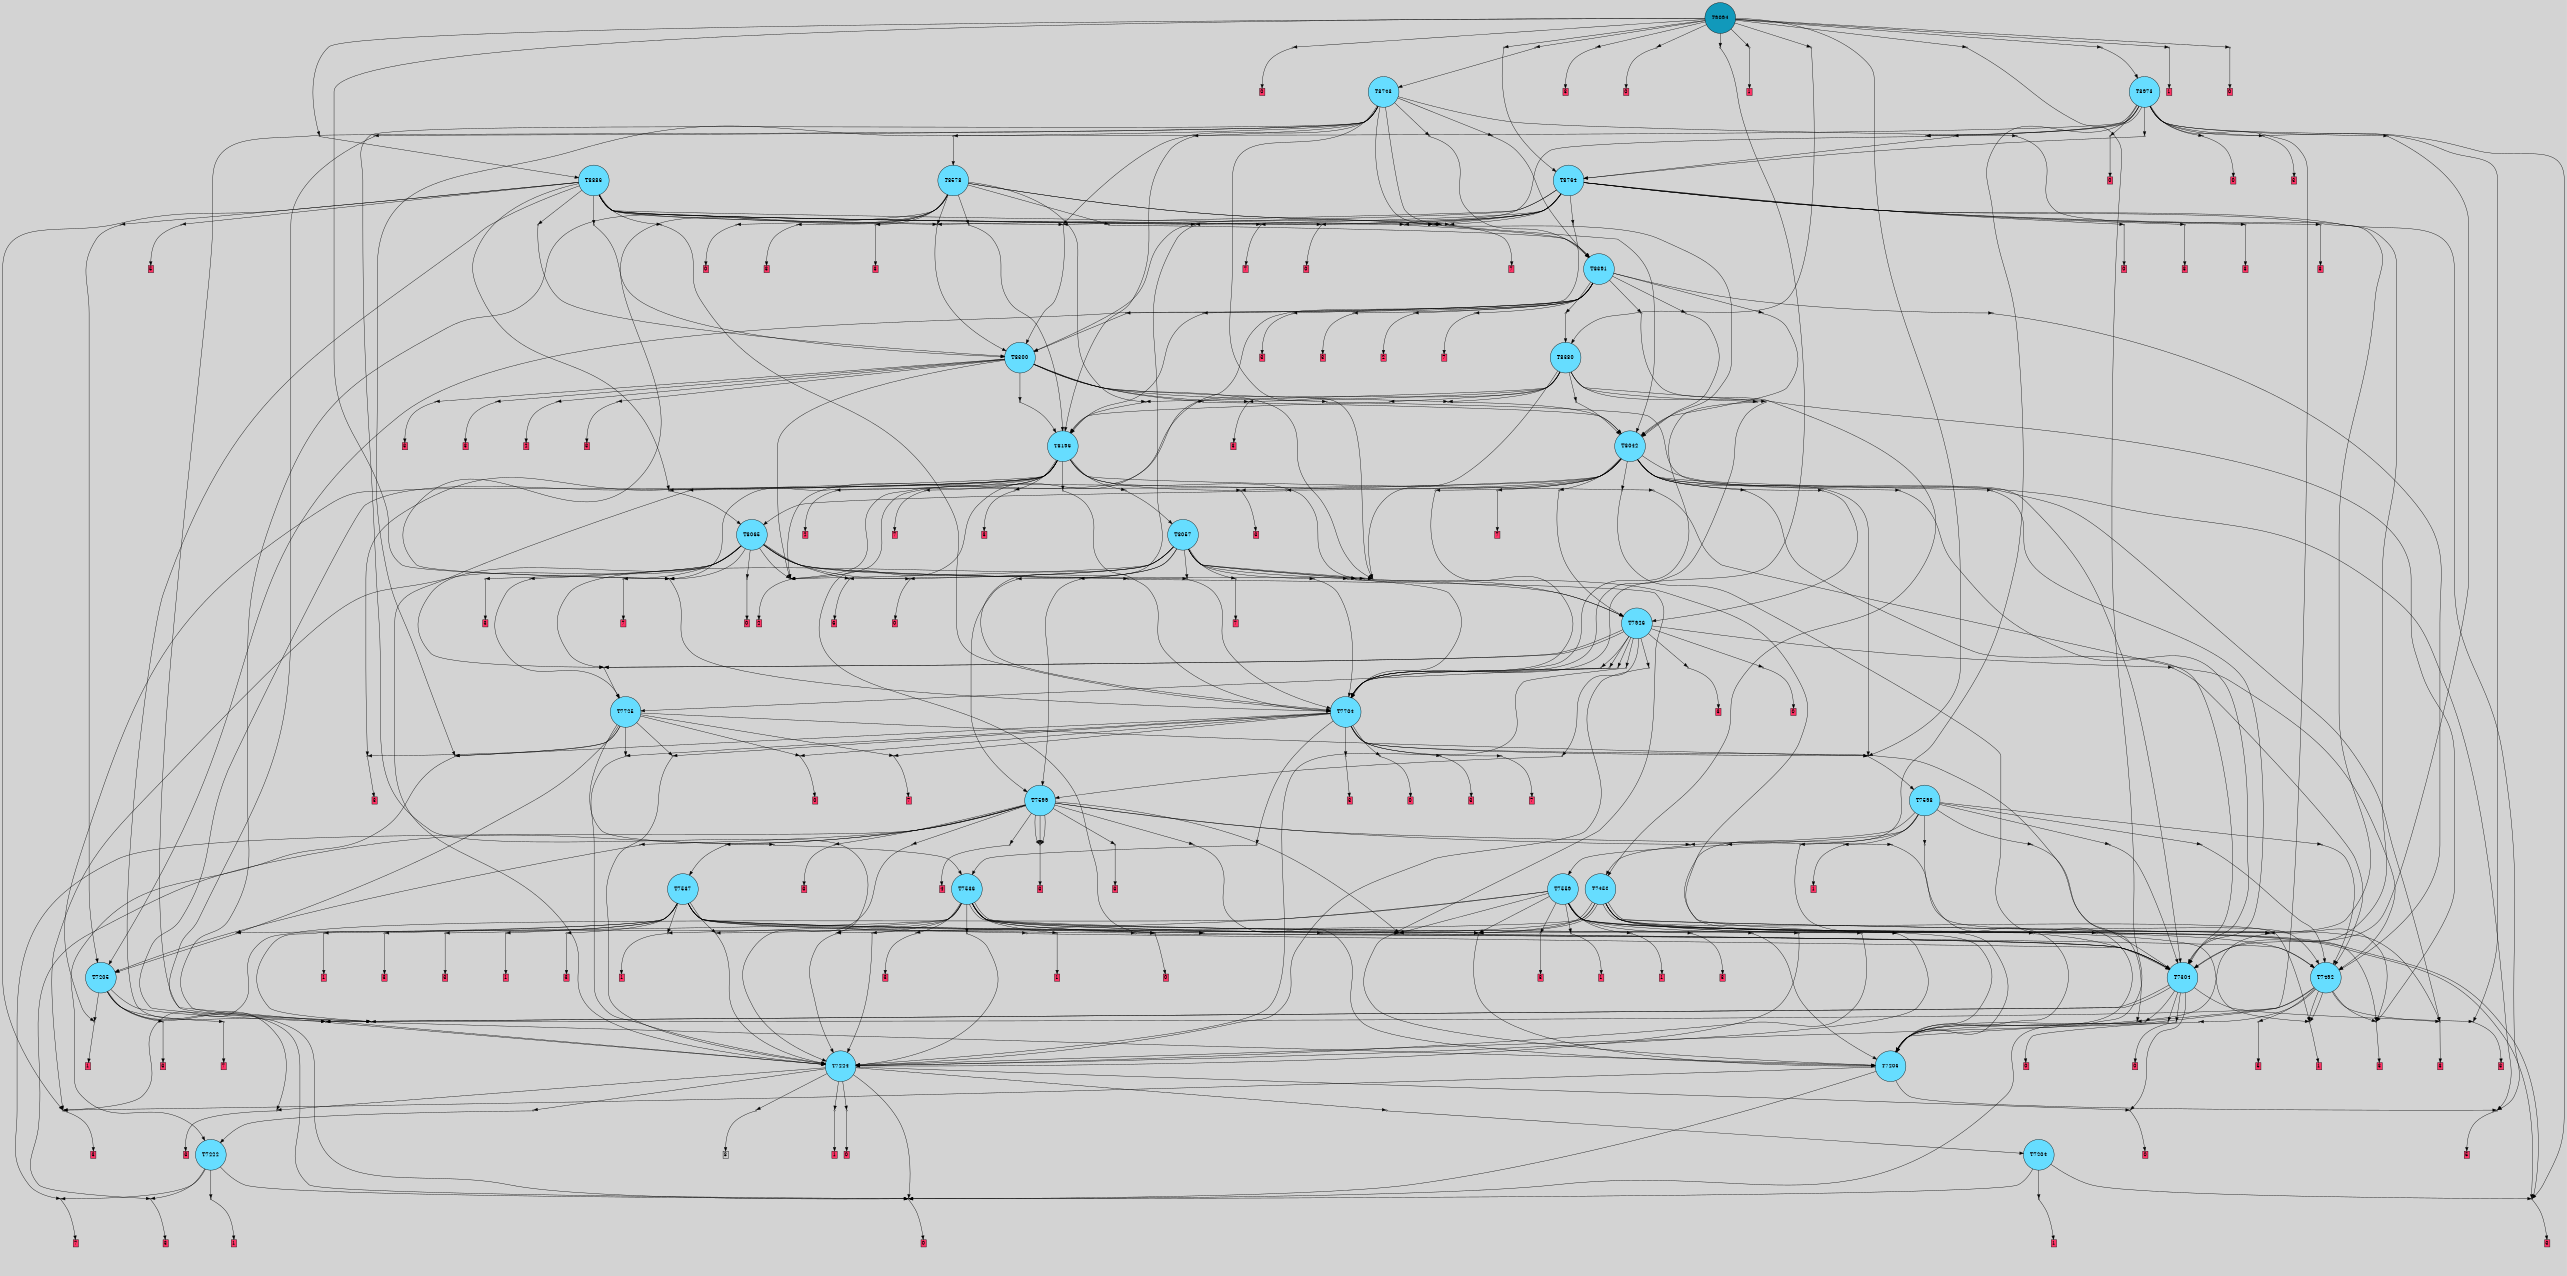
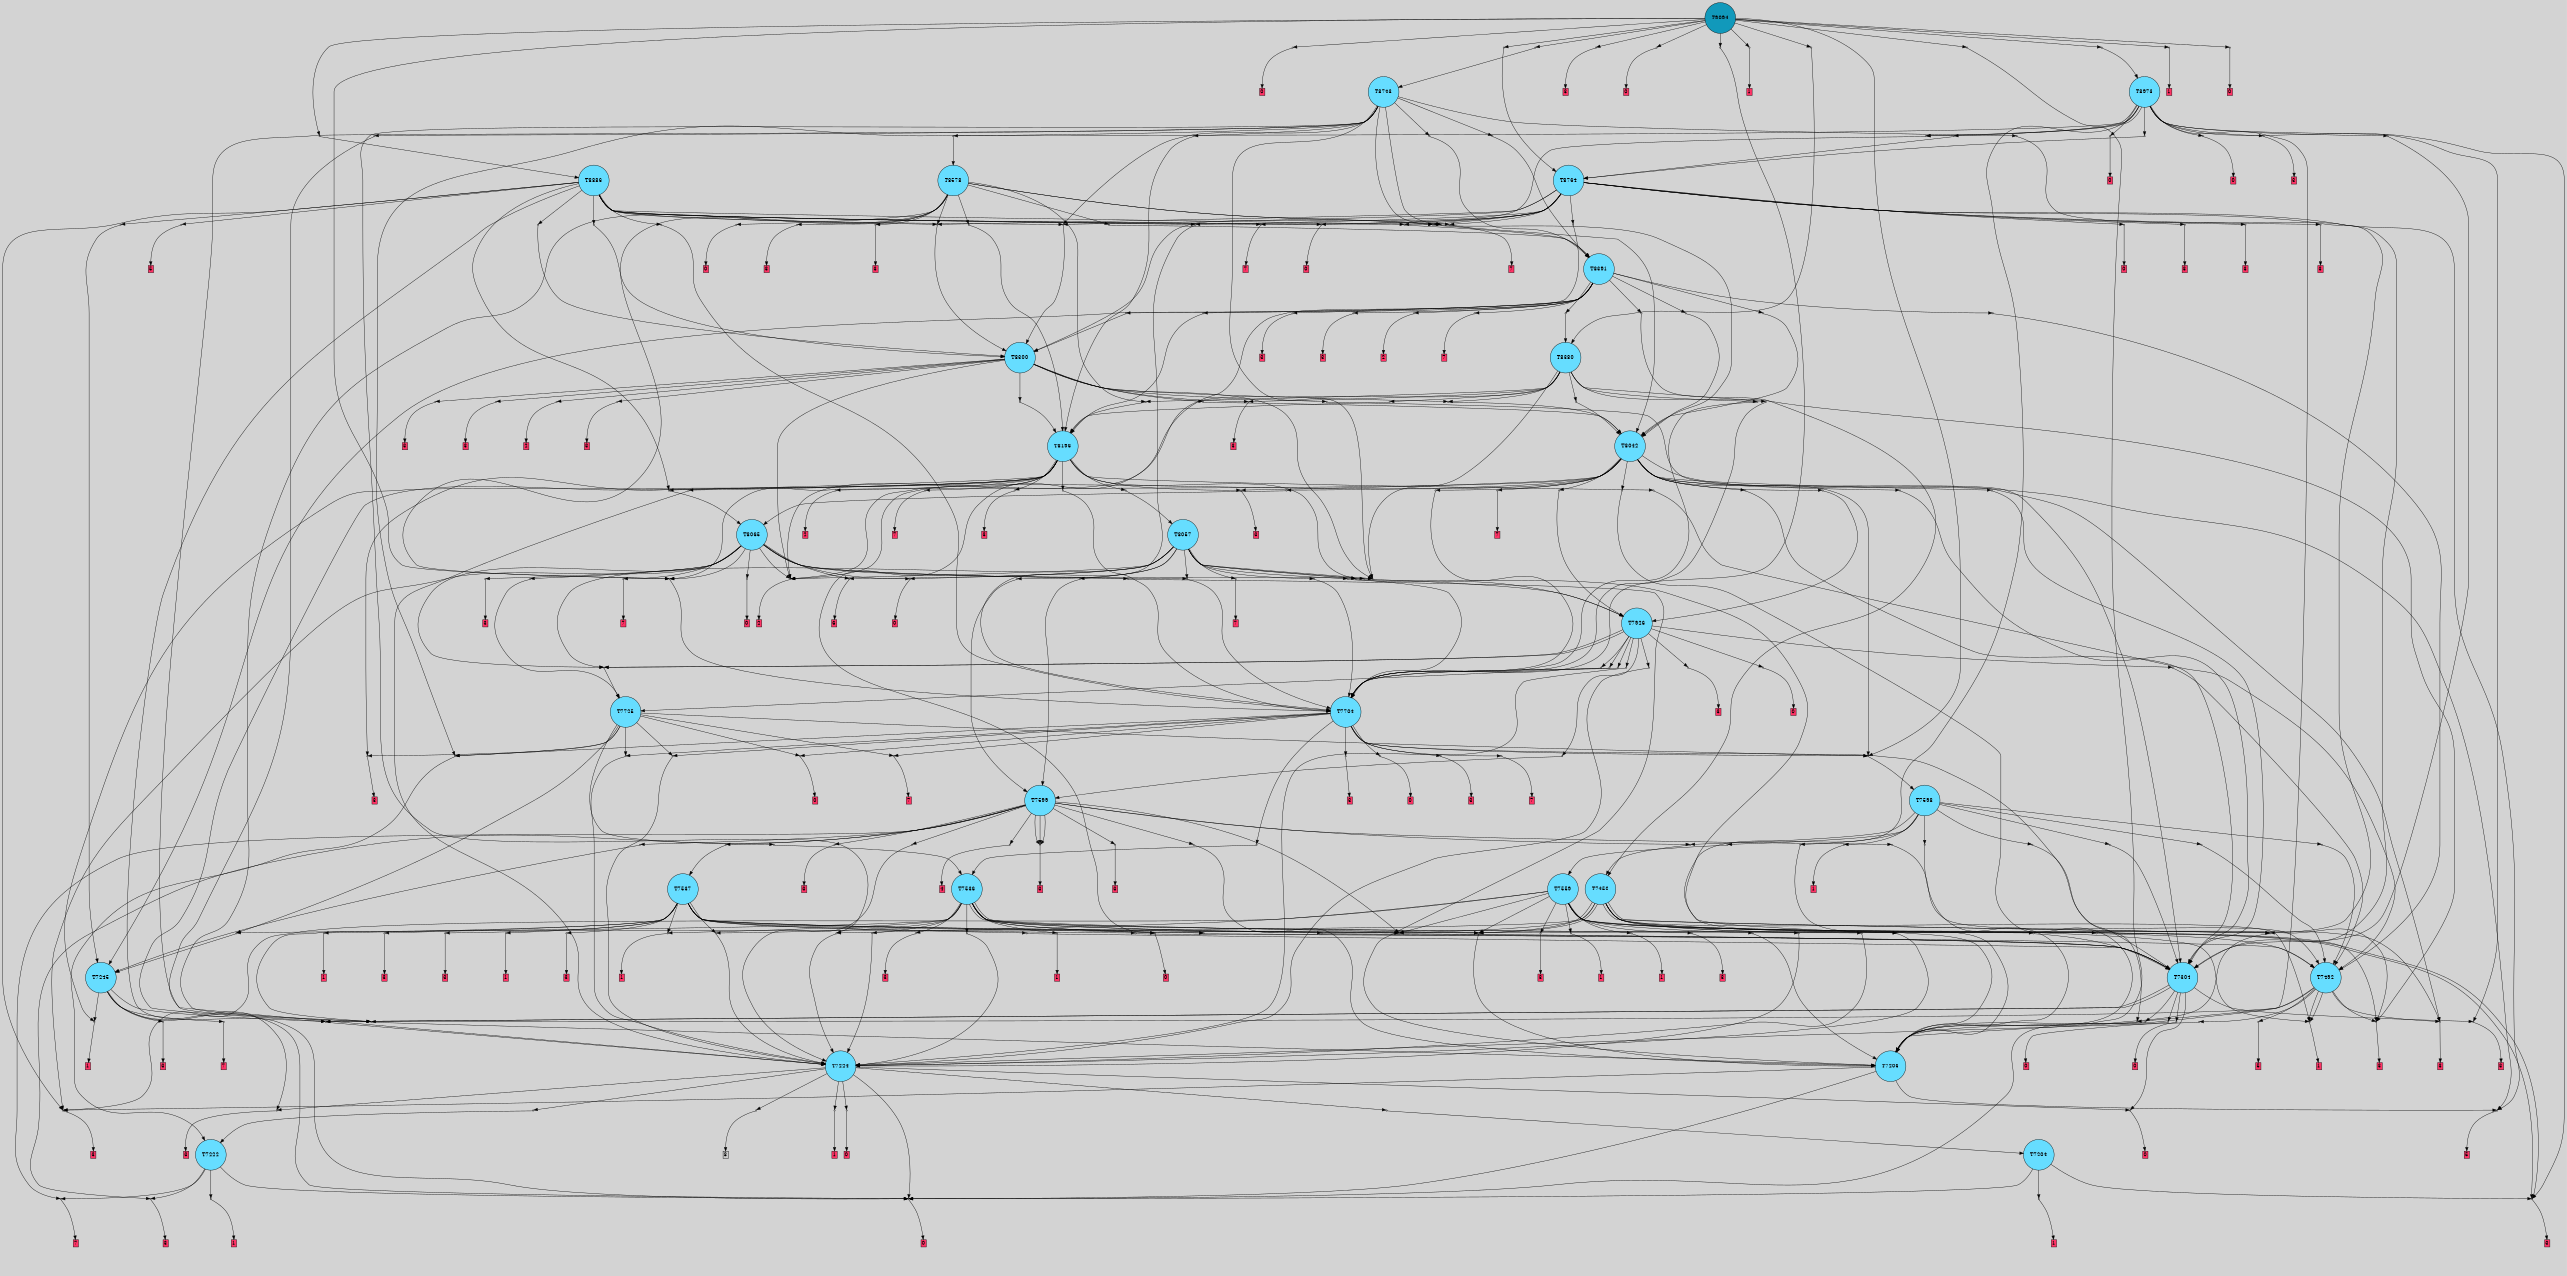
node "T7205": label "T7205" -> "T7245"
